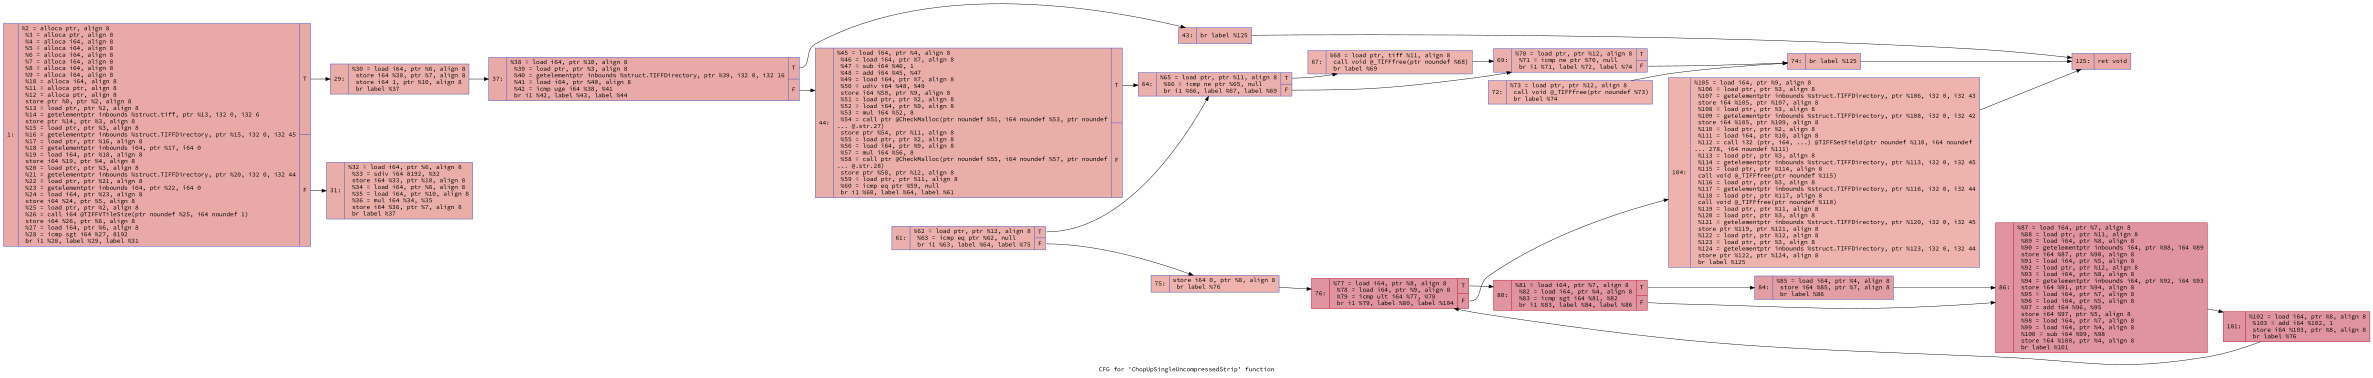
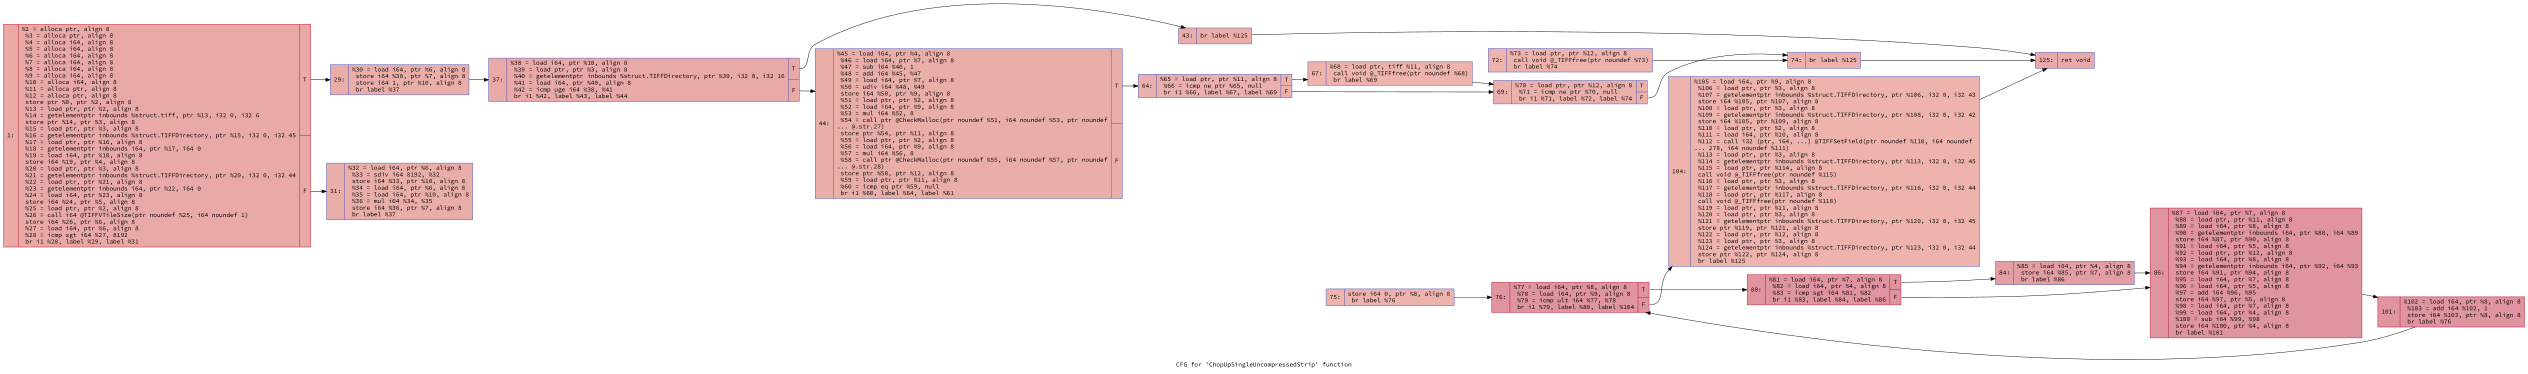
node "1:": color #3d50c3ff -> #b70d28ff
node "61:": removed
